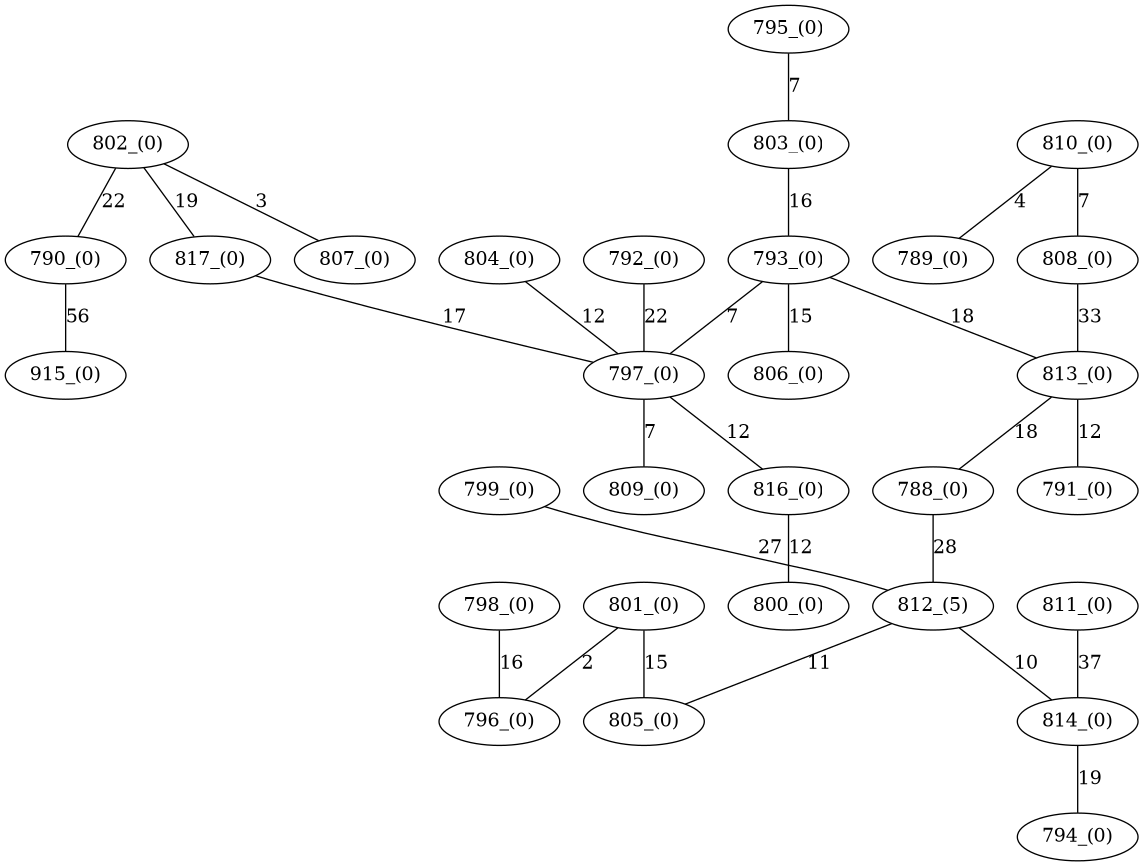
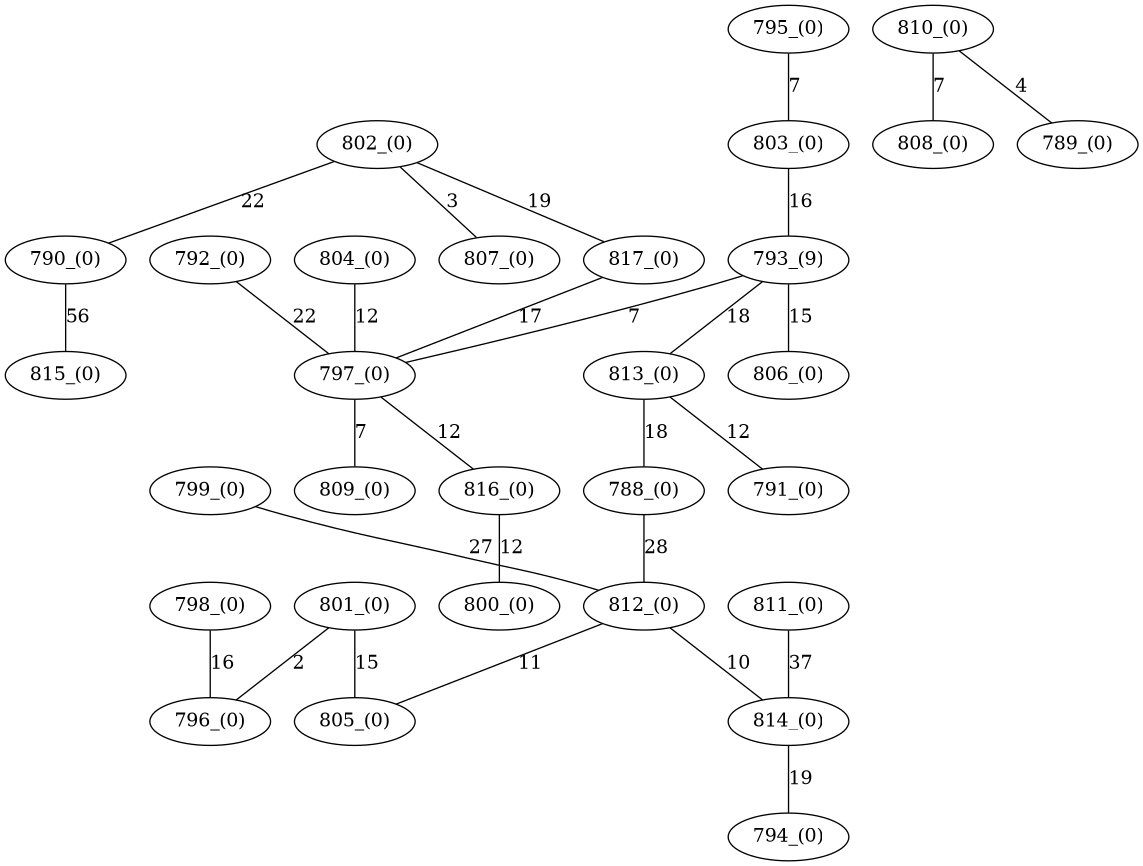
node "793_(0)": label "793_(0)" -> "793_(9)"
edge "808_(0)" -- "813_(0)": removed, label "33"
node "915_(0)": label "915_(0)" -> "815_(0)"
node "812_(5)": label "812_(5)" -> "812_(0)"
